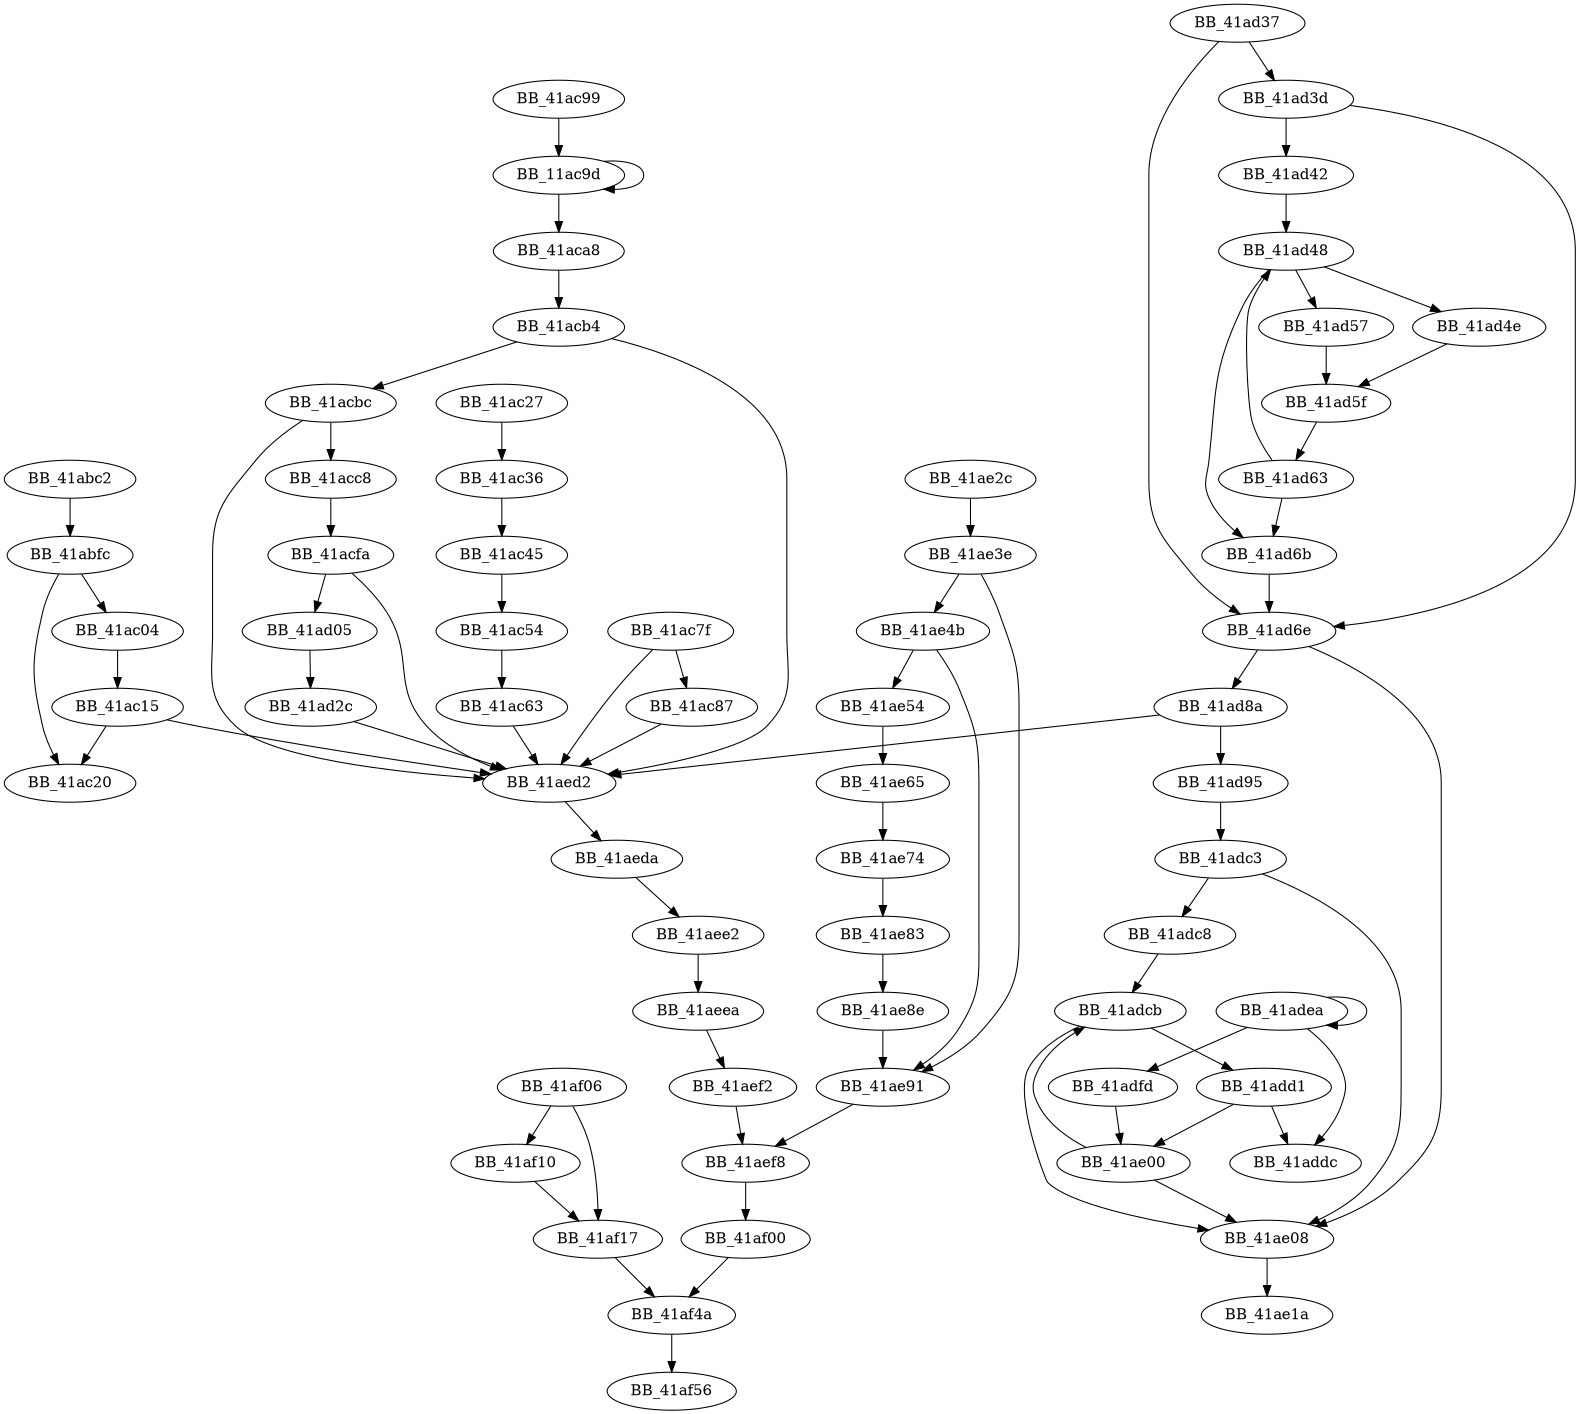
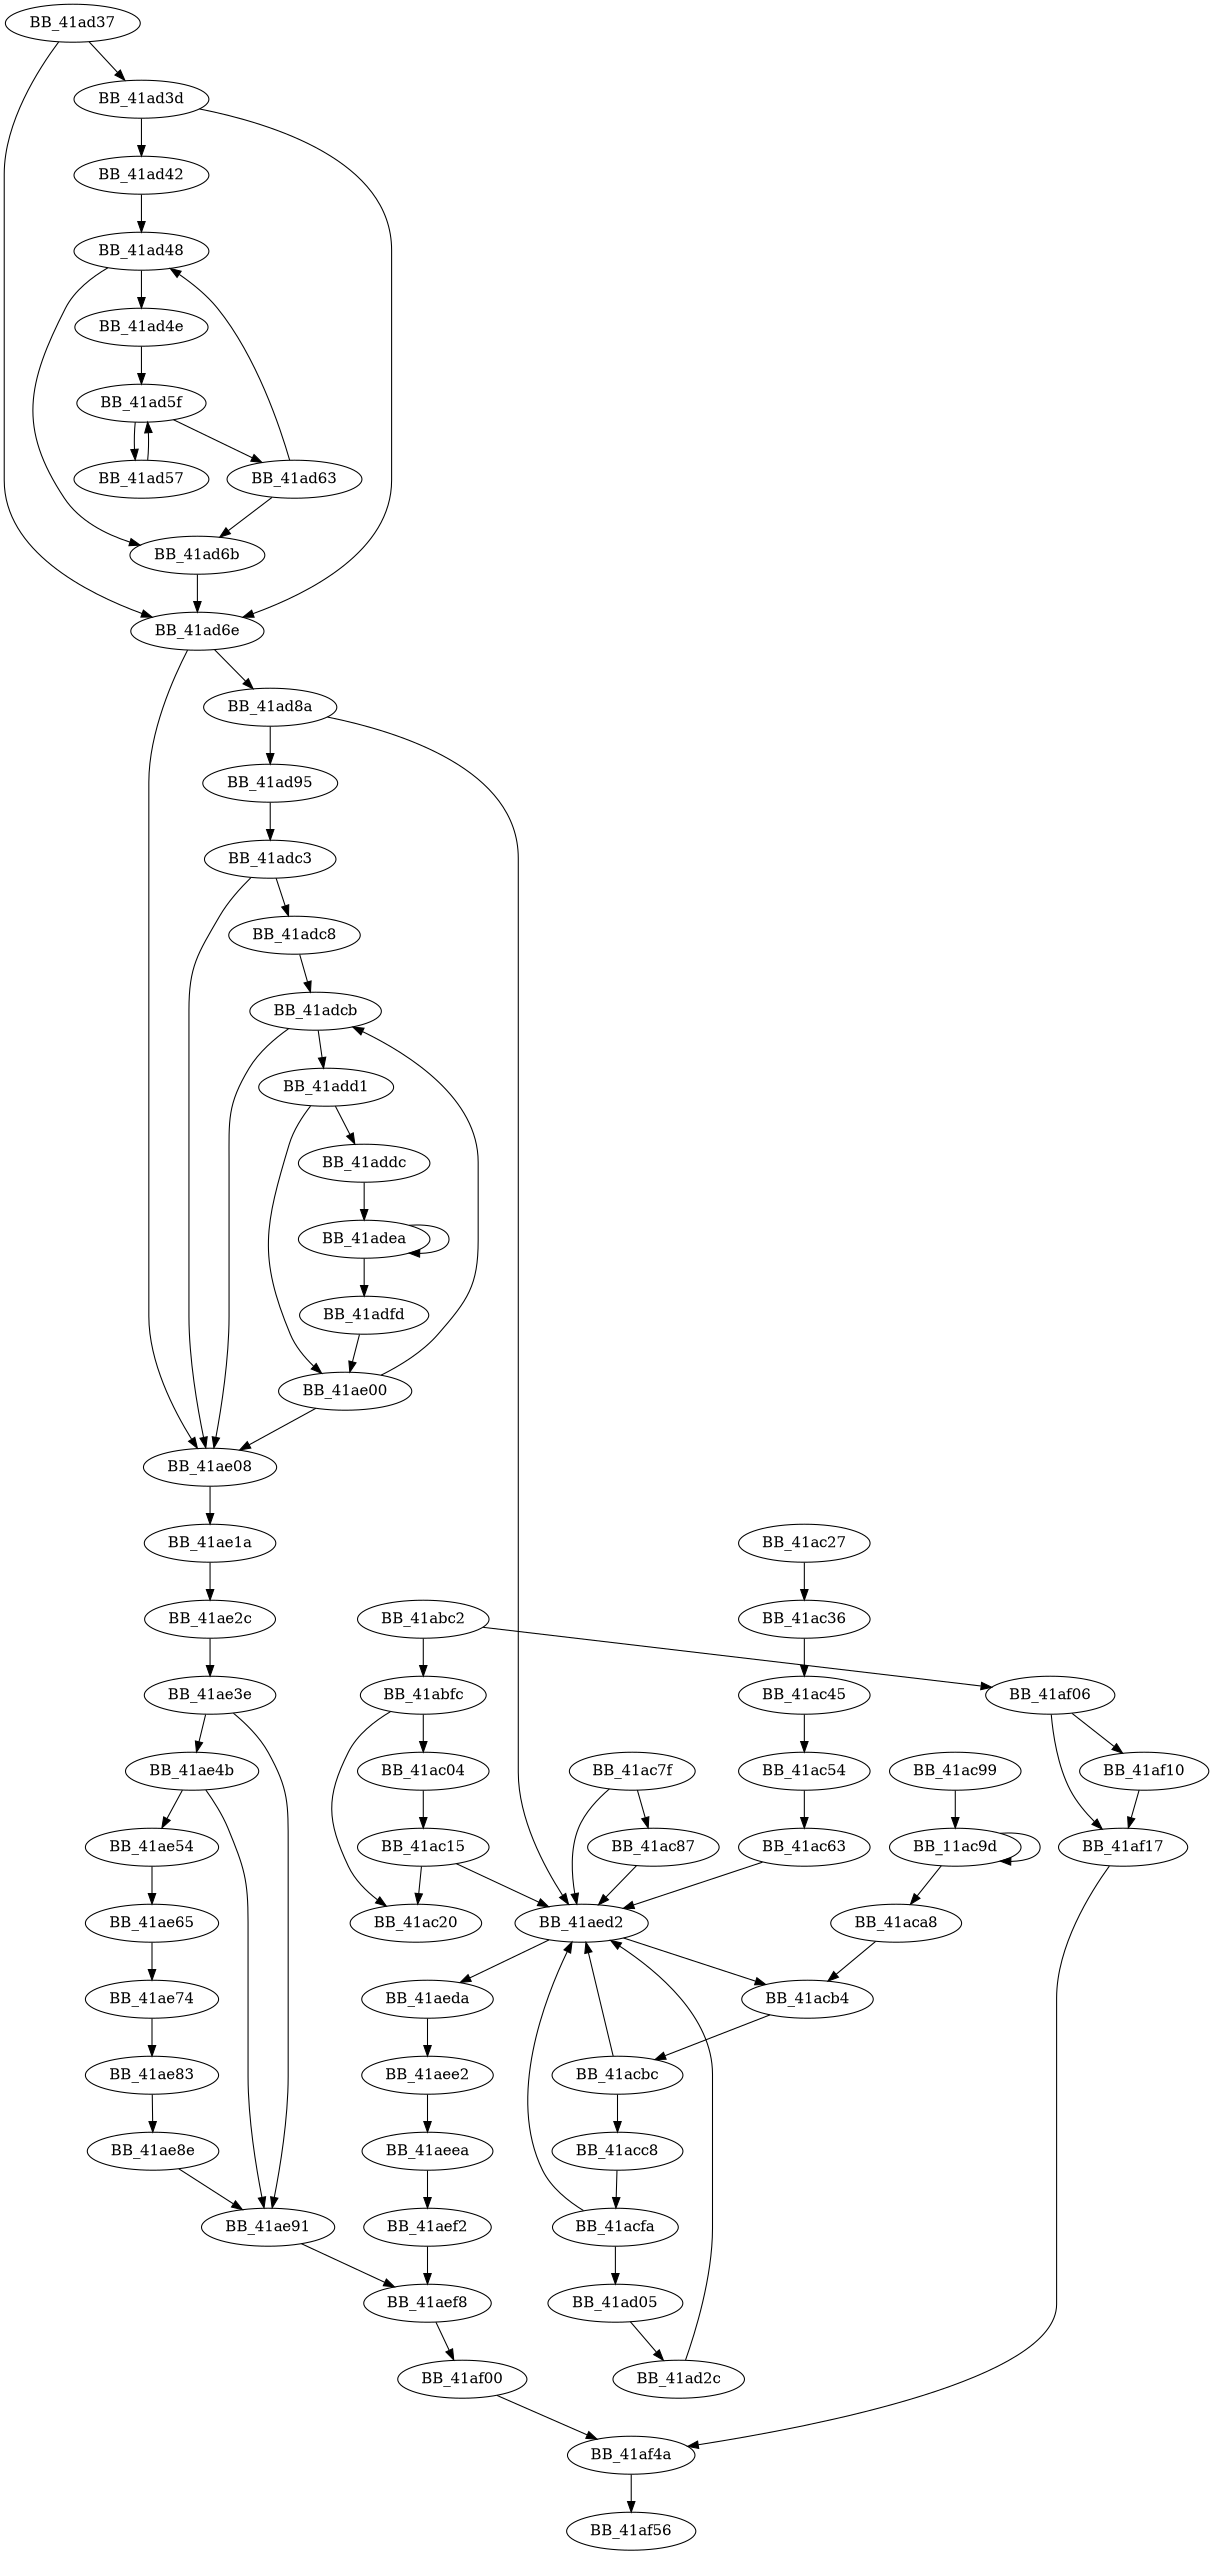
edge "BB_41ad48" -> "BB_41ad57": now "BB_41ad5f" -> "BB_41ad57"
edge "BB_41acb4" -> "BB_41aed2": reversed
edge "BB_41adea" -> "BB_41addc": reversed
edge "BB_41ae1a" -> "BB_41ae2c": added
edge "BB_41abc2" -> "BB_41af06": added
